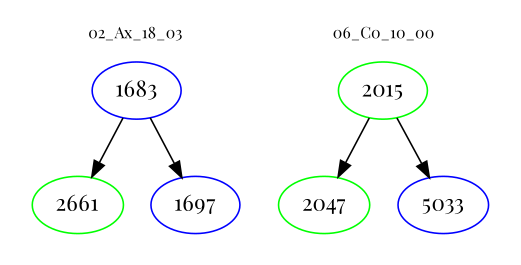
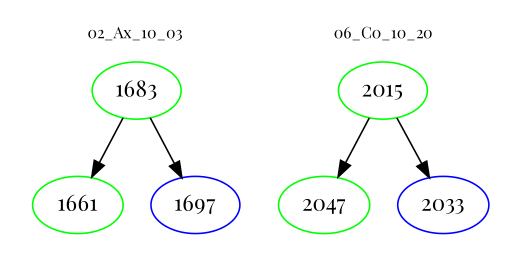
cluster "02_Ax_18_03": label "02_Ax_18_03" -> "02_Ax_10_03"
cluster "06_C0_10_00": label "06_C0_10_00" -> "06_C0_10_20"
node "1683": color blue -> green
node "2661": label "2661" -> "1661"
node "5033": label "5033" -> "2033"
